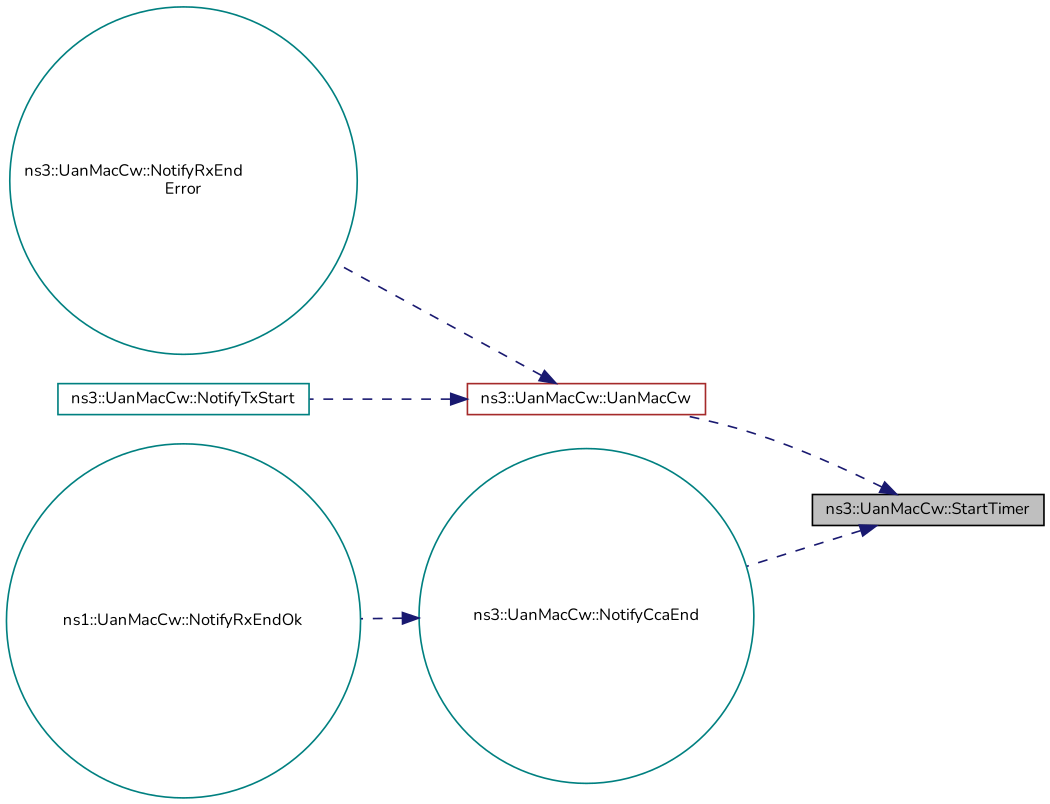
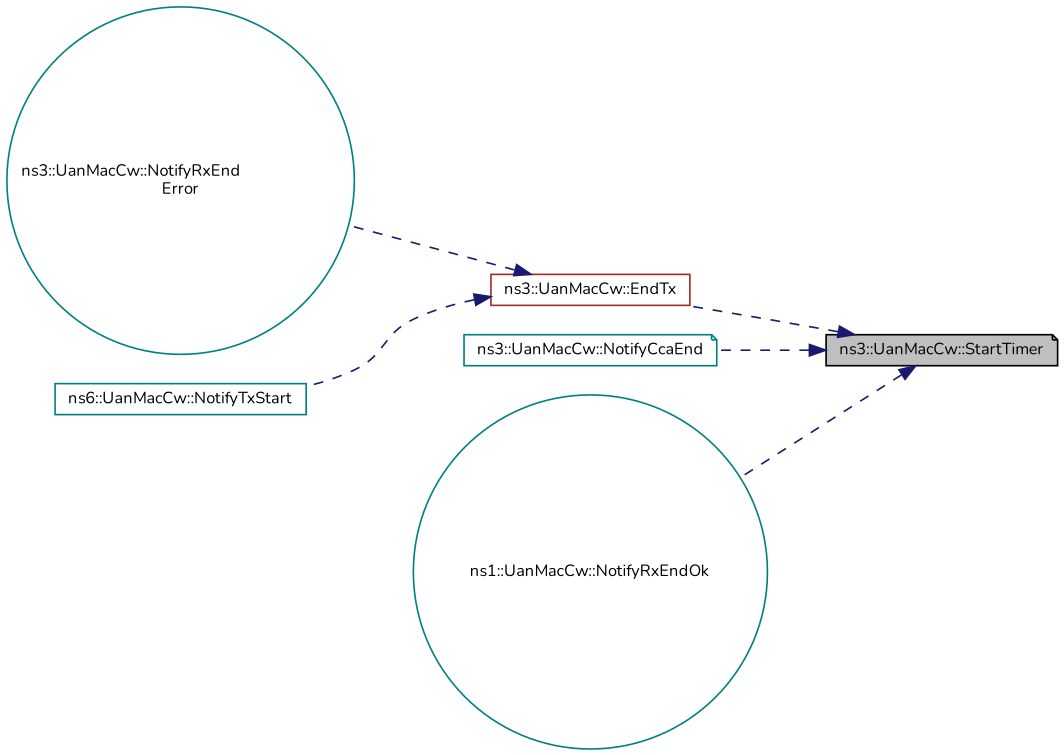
node "ns3::UanMacCw::NotifyTxStart": label "ns3::UanMacCw::NotifyTxStart" -> "ns6::UanMacCw::NotifyTxStart"
node "ns3::UanMacCw::UanMacCw": label "ns3::UanMacCw::UanMacCw" -> "ns3::UanMacCw::EndTx"
node "ns3::UanMacCw::StartTimer": shape box -> note
node "ns3::UanMacCw::NotifyCcaEnd": shape circle -> note
edge "ns1::UanMacCw::NotifyRxEndOk" -> "ns3::UanMacCw::NotifyCcaEnd": now "ns1::UanMacCw::NotifyRxEndOk" -> "ns3::UanMacCw::StartTimer"
